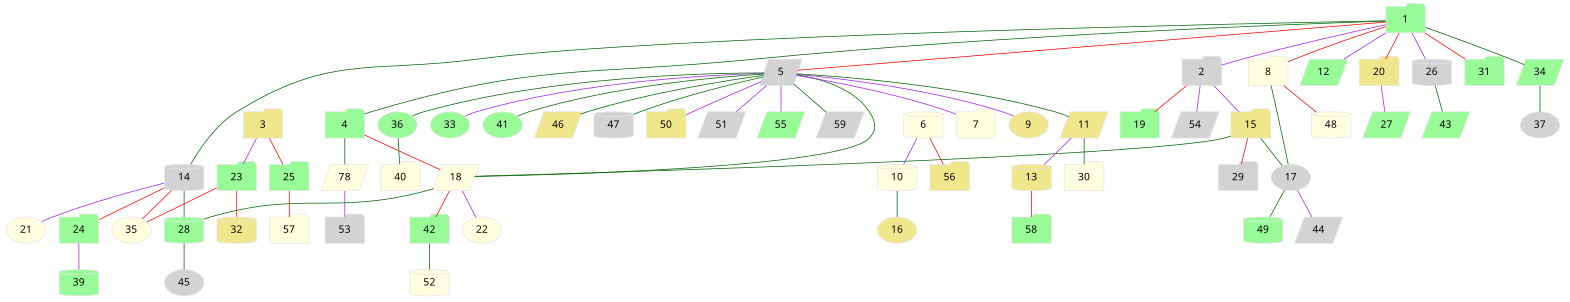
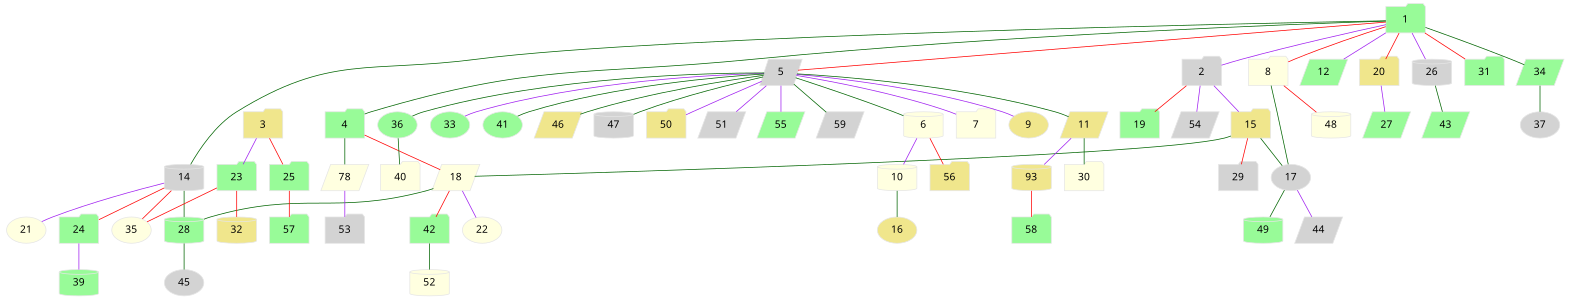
edge "5" -- "18": now "5" -- "6"
node "13": label "13" -> "93"
node "57": fillcolor lightyellow -> palegreen
